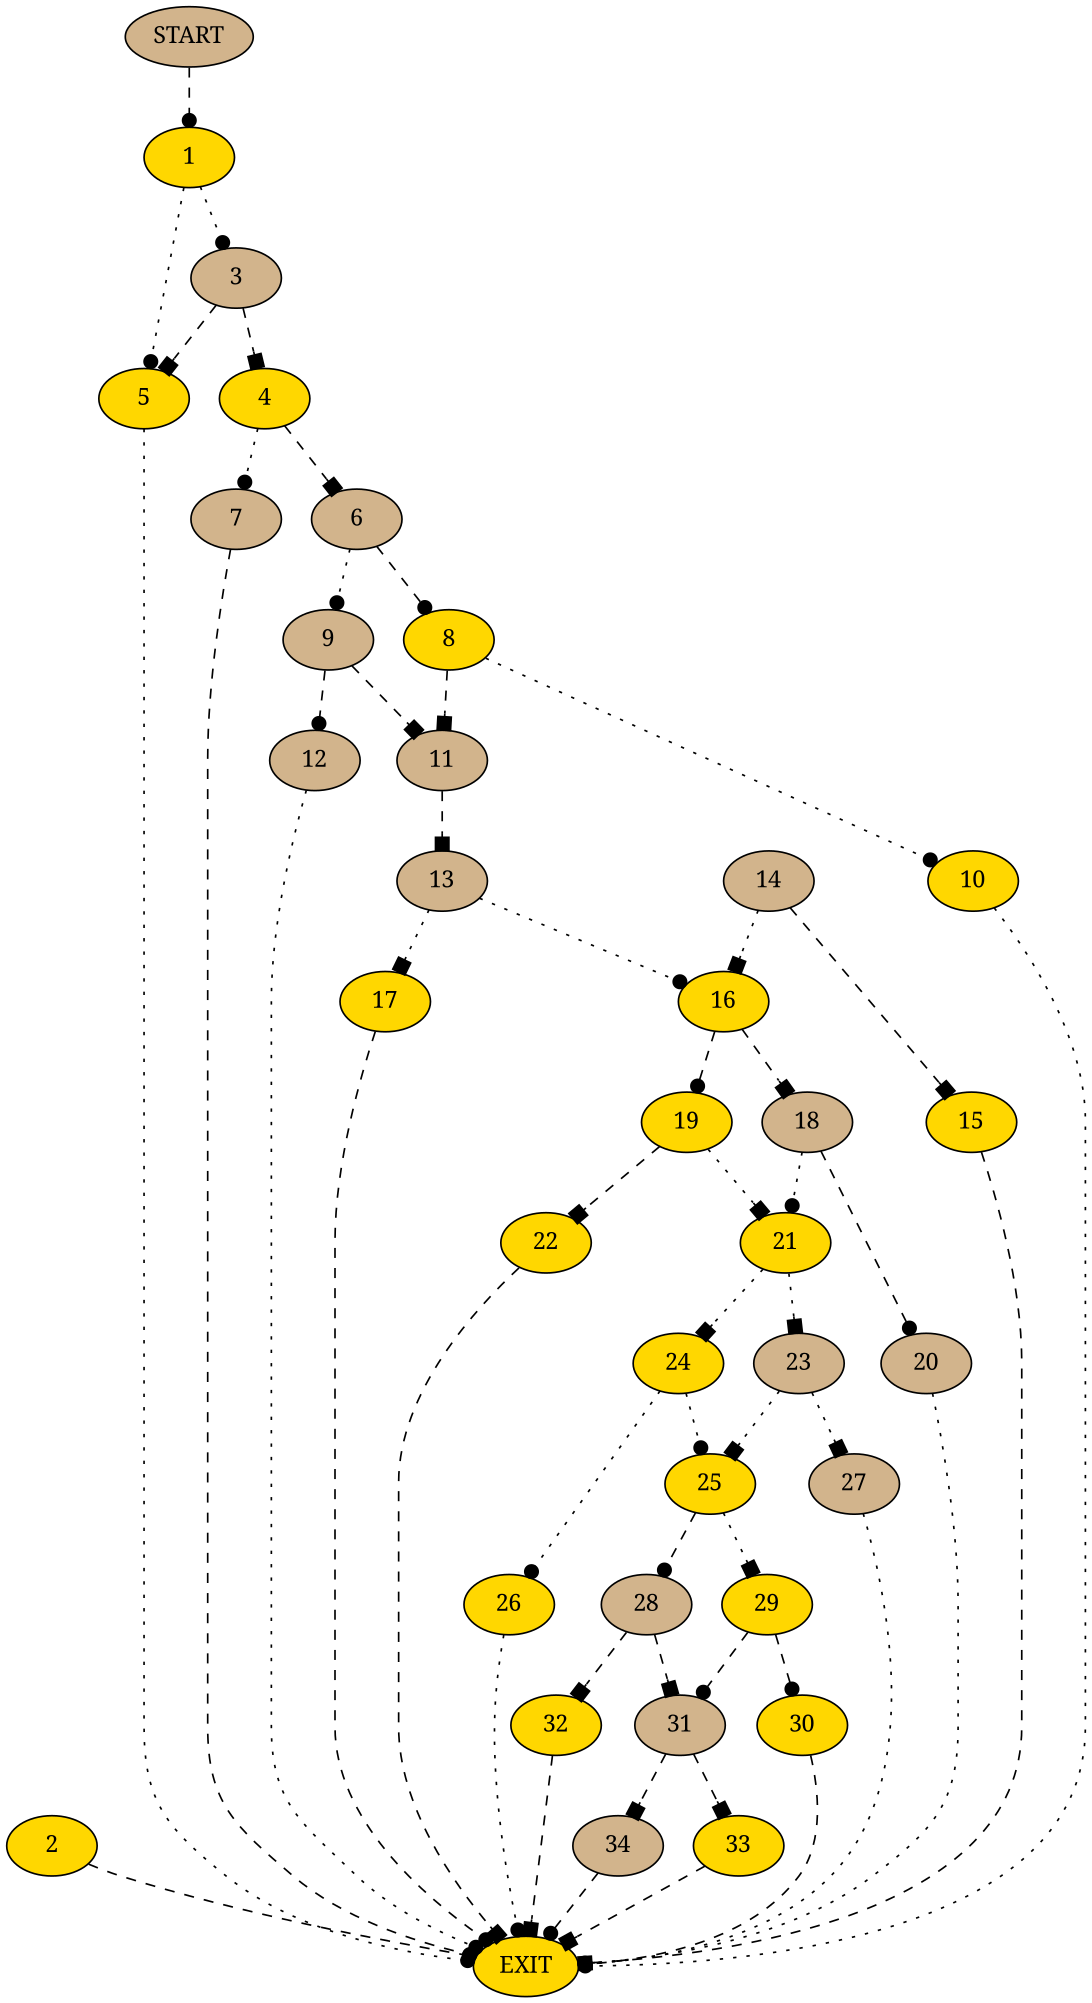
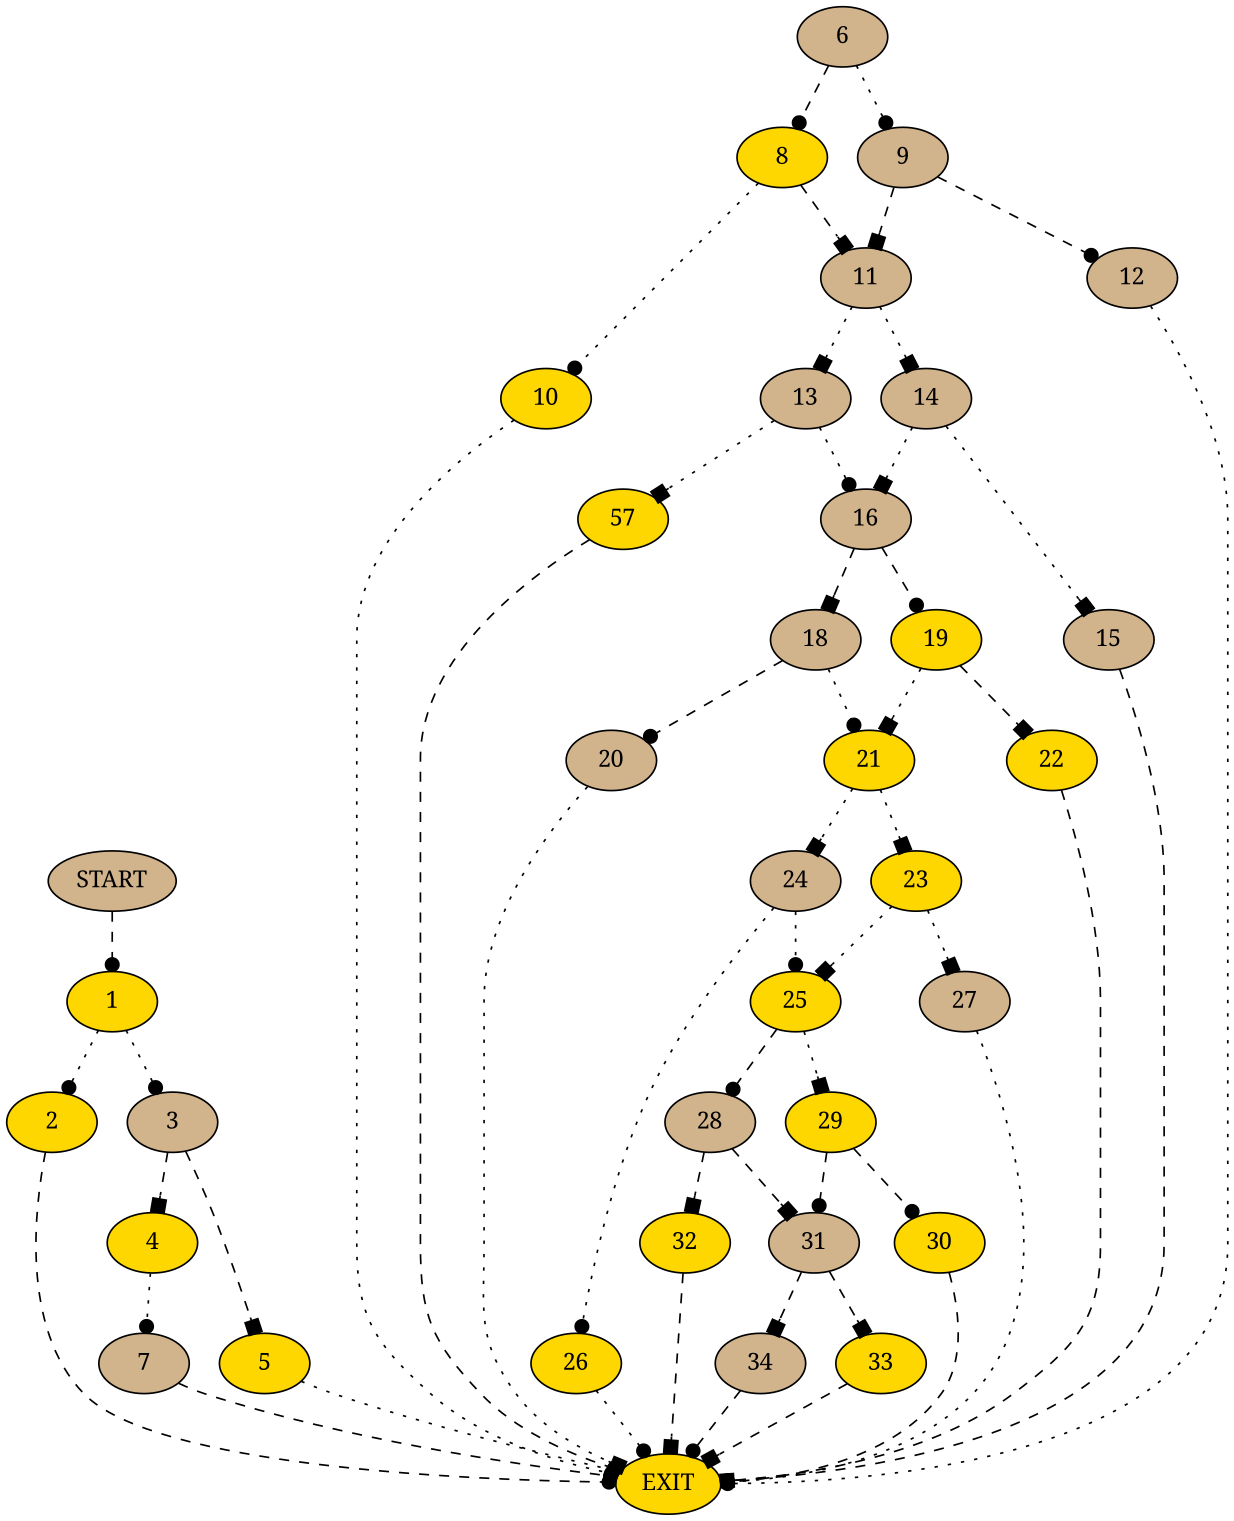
edge "1" -> "5": now "1" -> "2"
edge "11" -> "14": added
edge "4" -> "6": removed
edge "11" -> "13": style dashed -> dotted
edge "14" -> "15": style dashed -> dotted
node "17": label "17" -> "57"
node "16": fillcolor gold -> tan
node "15": fillcolor gold -> tan
node "24": fillcolor gold -> tan
node "23": fillcolor tan -> gold
